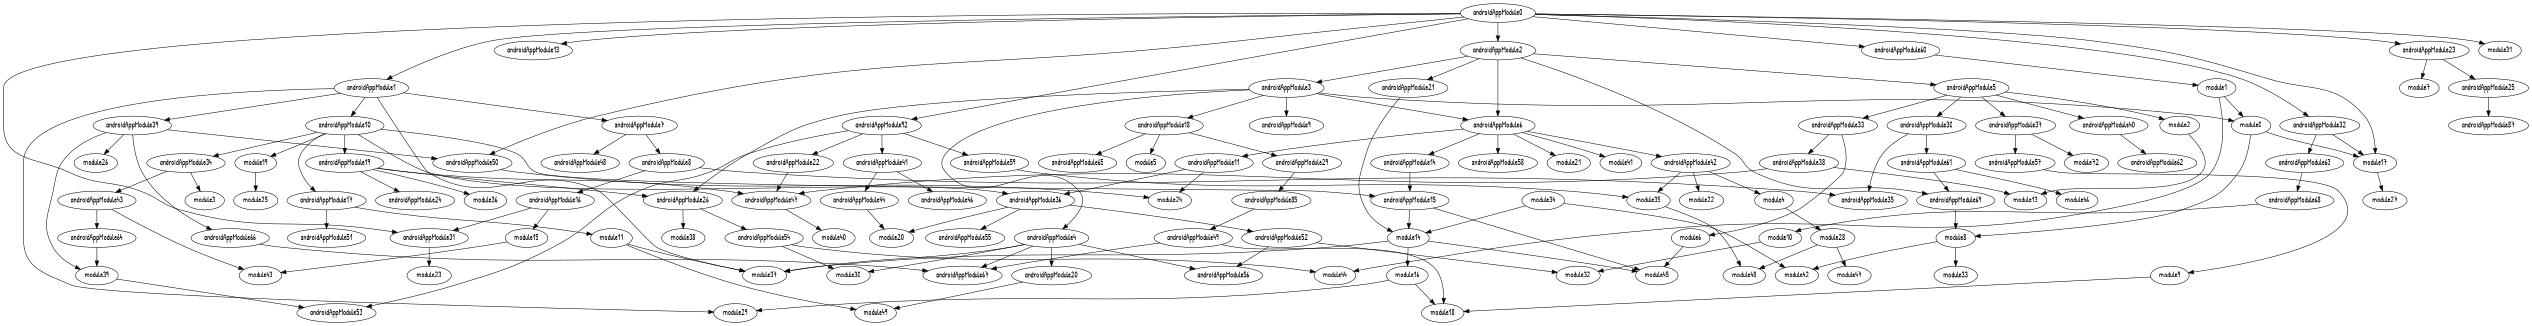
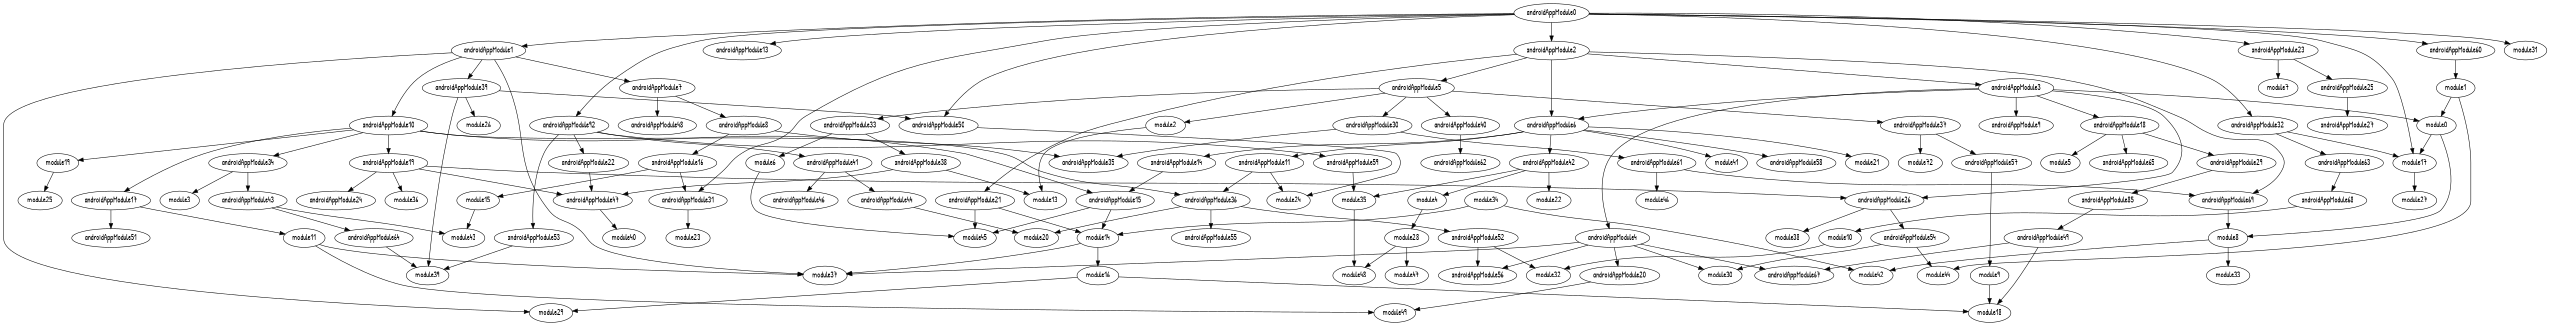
node "androidAppModule87": label "androidAppModule87" -> "androidAppModule27"
node "androidAppModule66": removed
edge "module14" -> "module45": now "androidAppModule21" -> "module45"
edge "module39" -> "androidAppModule53": reversed
